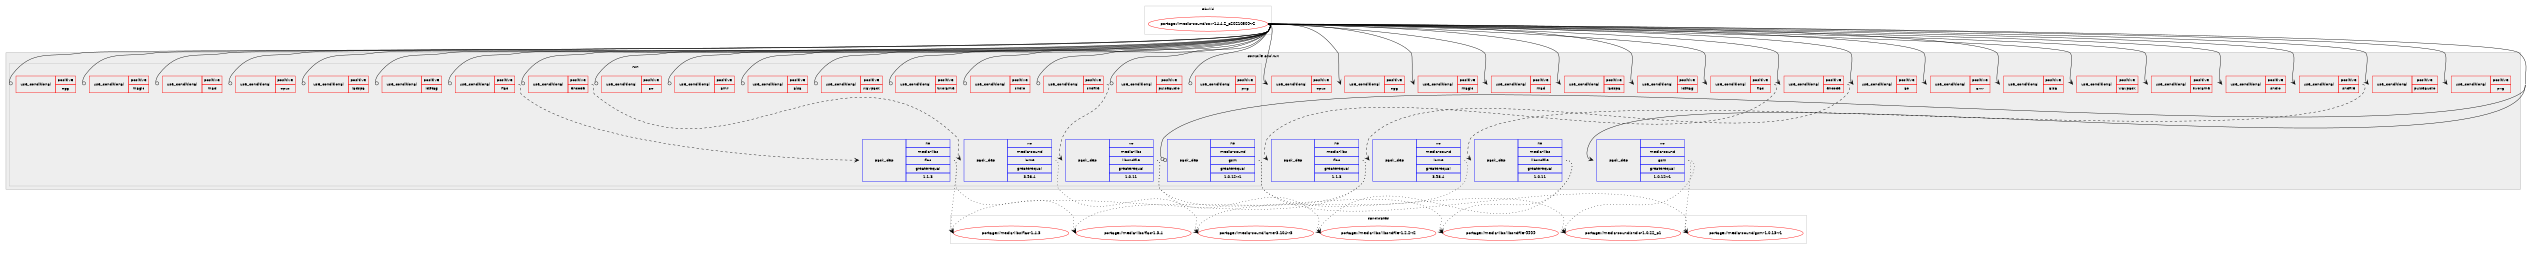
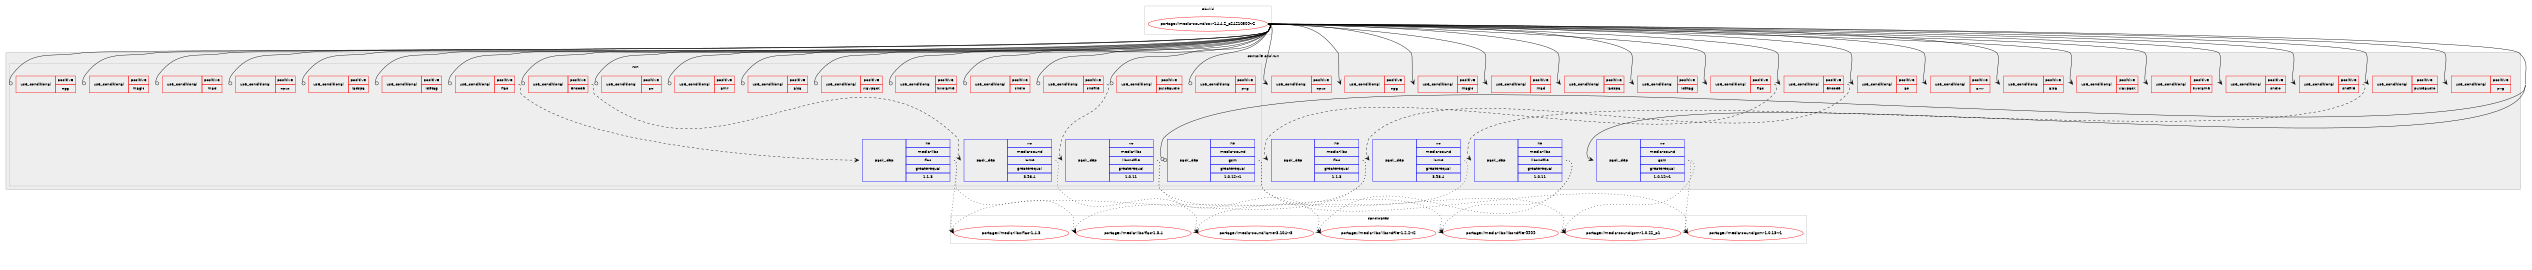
node "portage://media-sound/sox-14.4.2_p20210509-r2": label "portage://media-sound/sox-14.4.2_p20210509-r2" -> "portage://media-sound/sox-14.4.2_p24210509-r2"
node "portage://media-sound/sndio-1.0.22_p1": label "portage://media-sound/sndio-1.0.22_p1" -> "portage://media-sound/gsm-1.0.22_p1"
